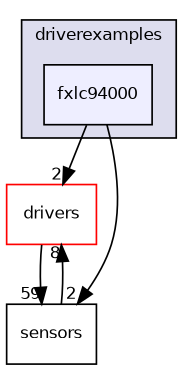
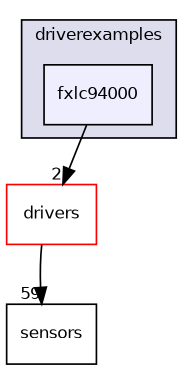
edge "fxlc94000" -> "sensors": removed
edge "sensors" -> "drivers": removed
